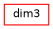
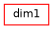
node "dim3": label "dim3" -> "dim1"
